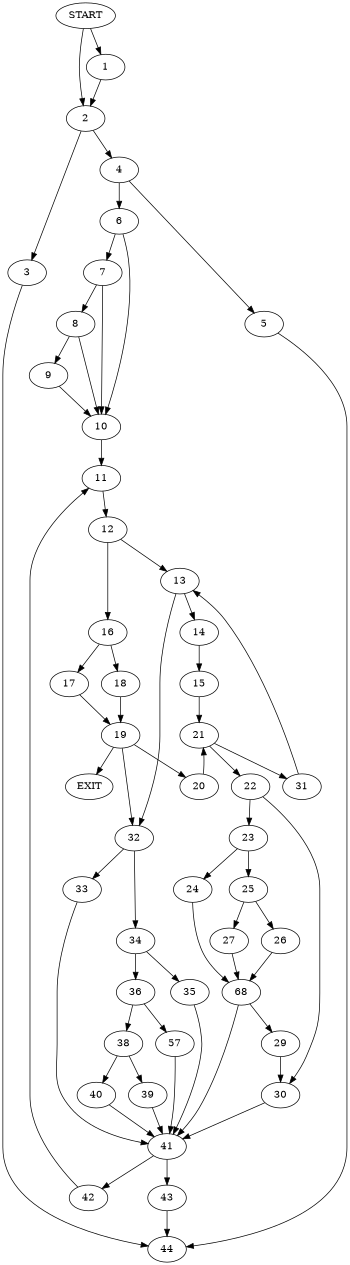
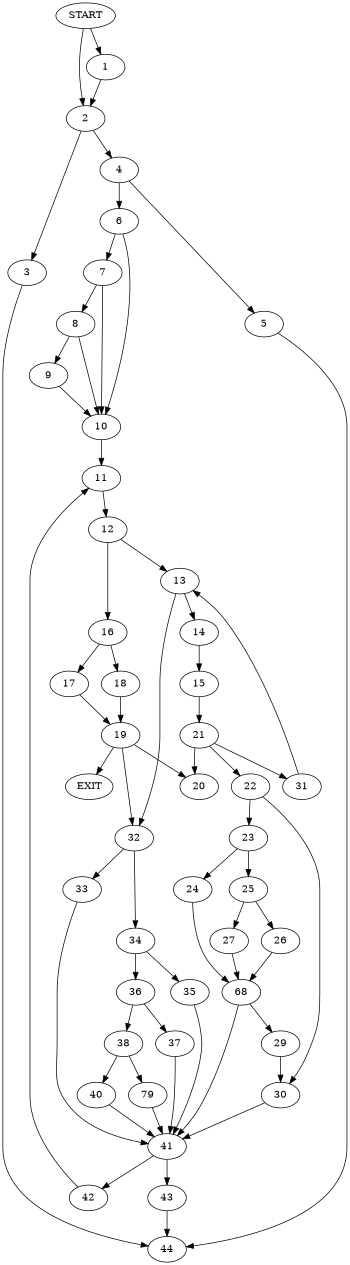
edge "20" -> "21": reversed
node "57": label "57" -> "37"
node "39": label "39" -> "79"
